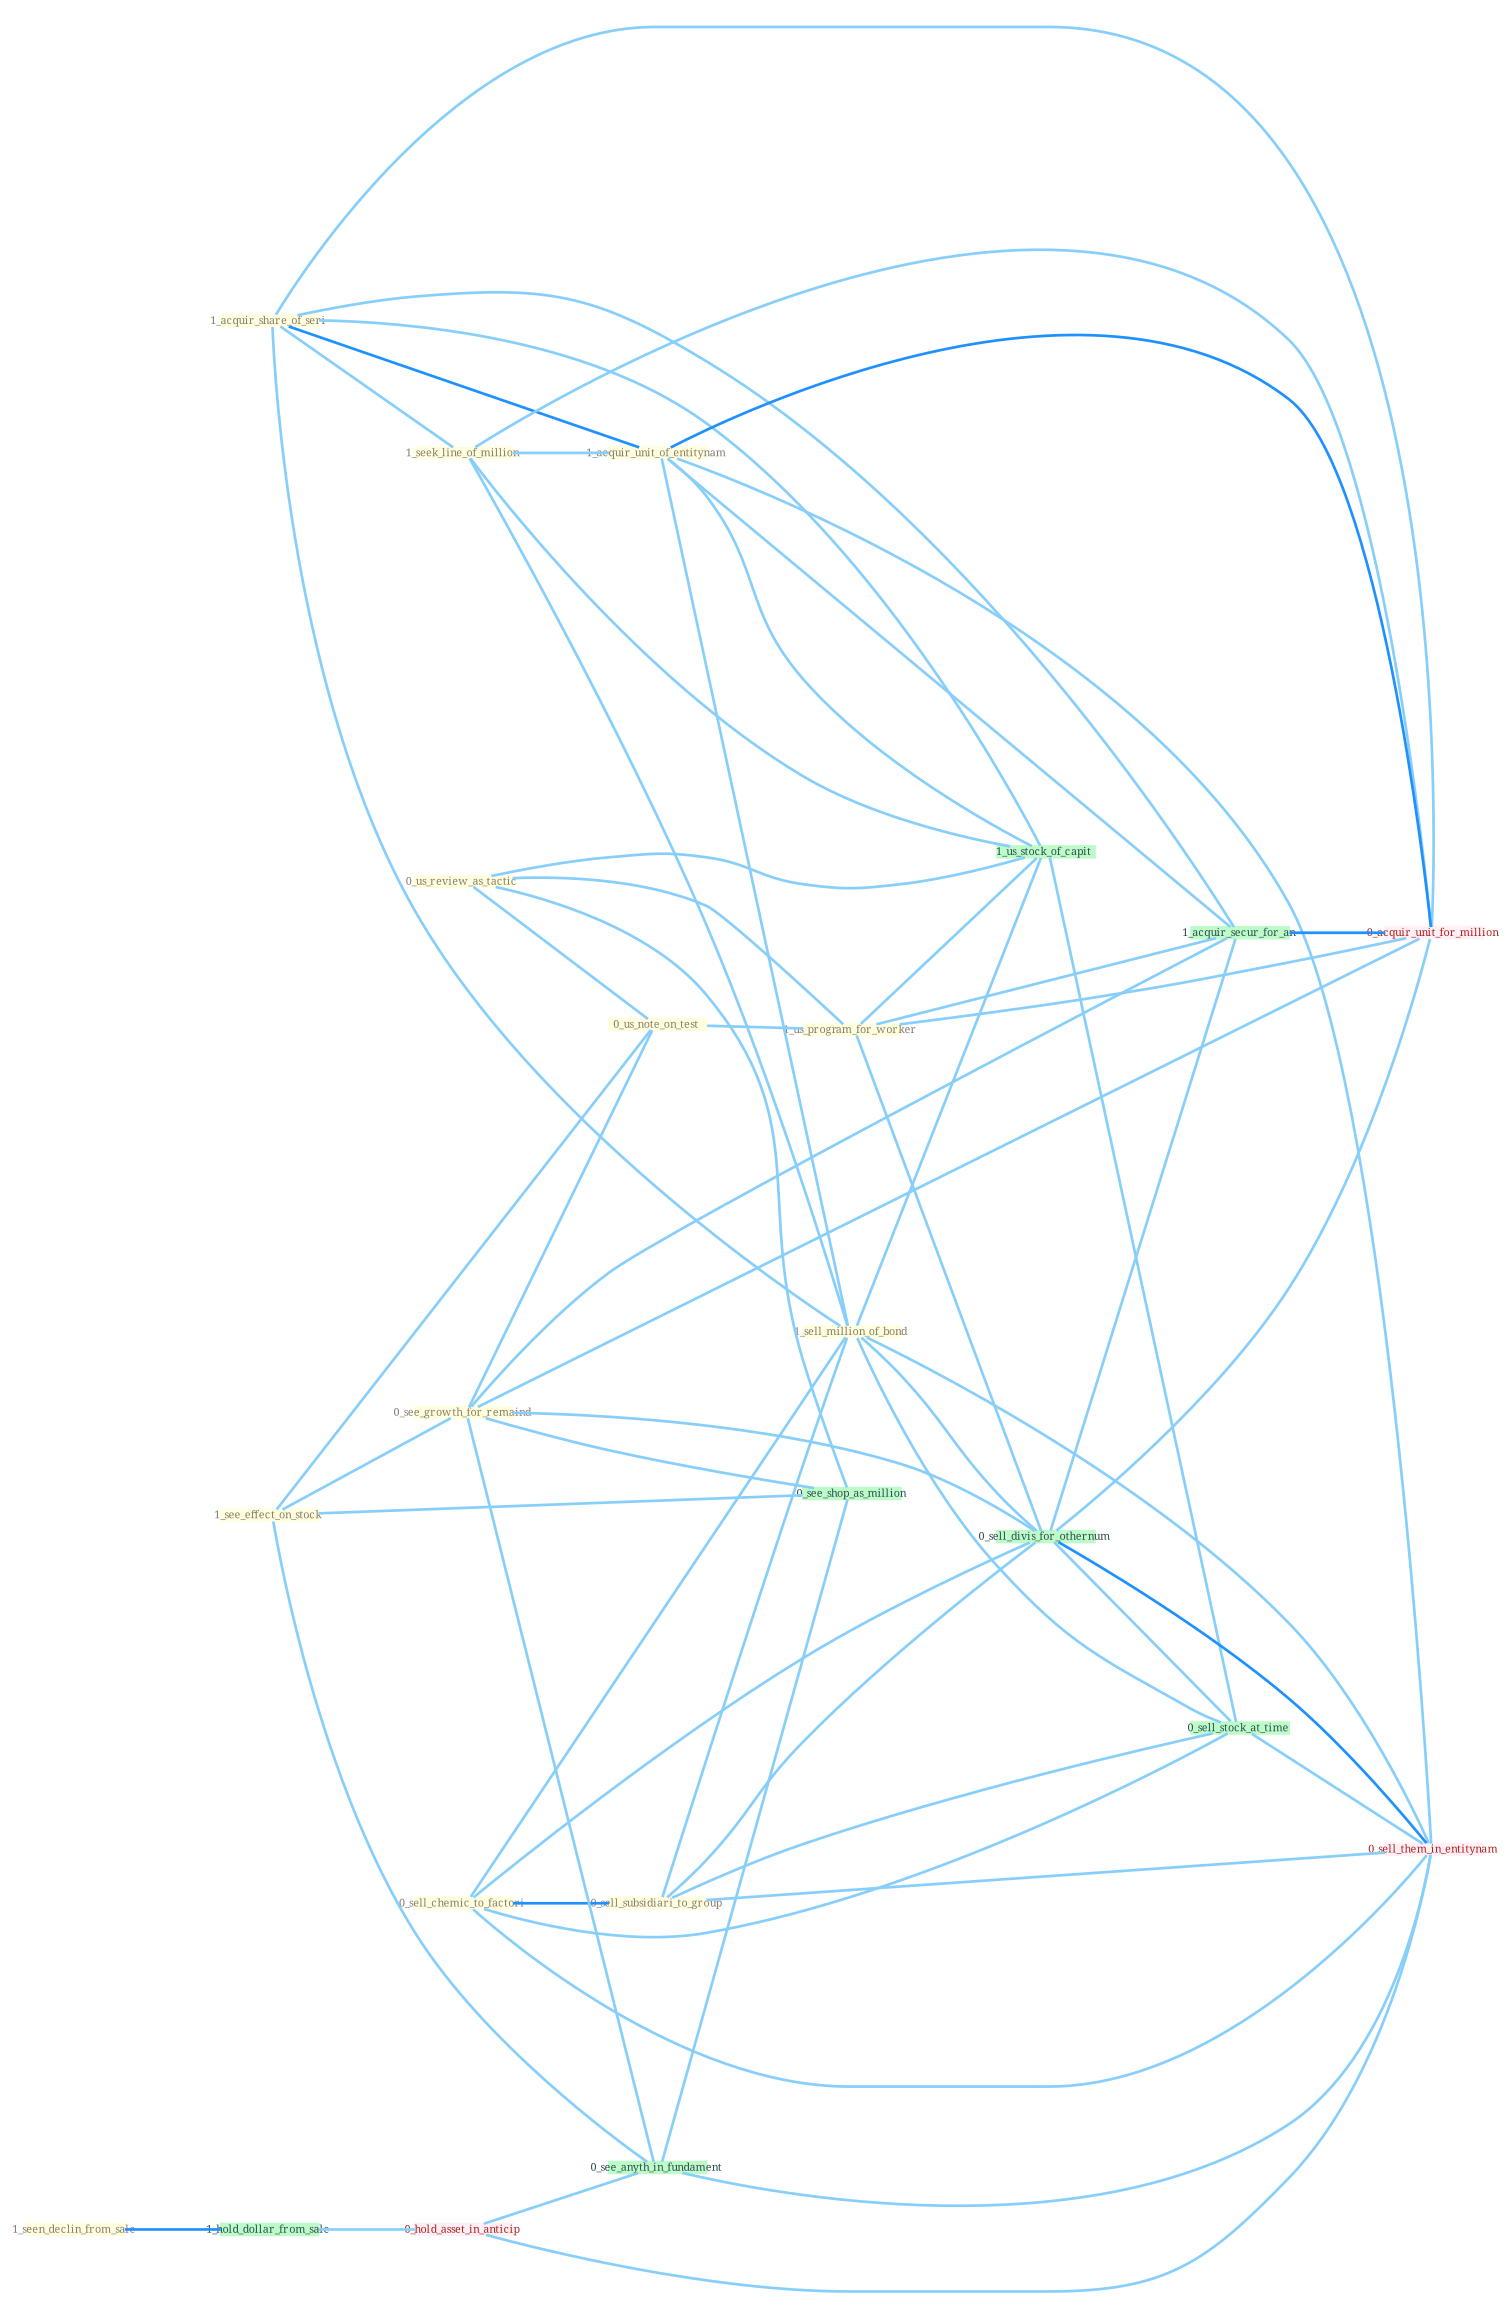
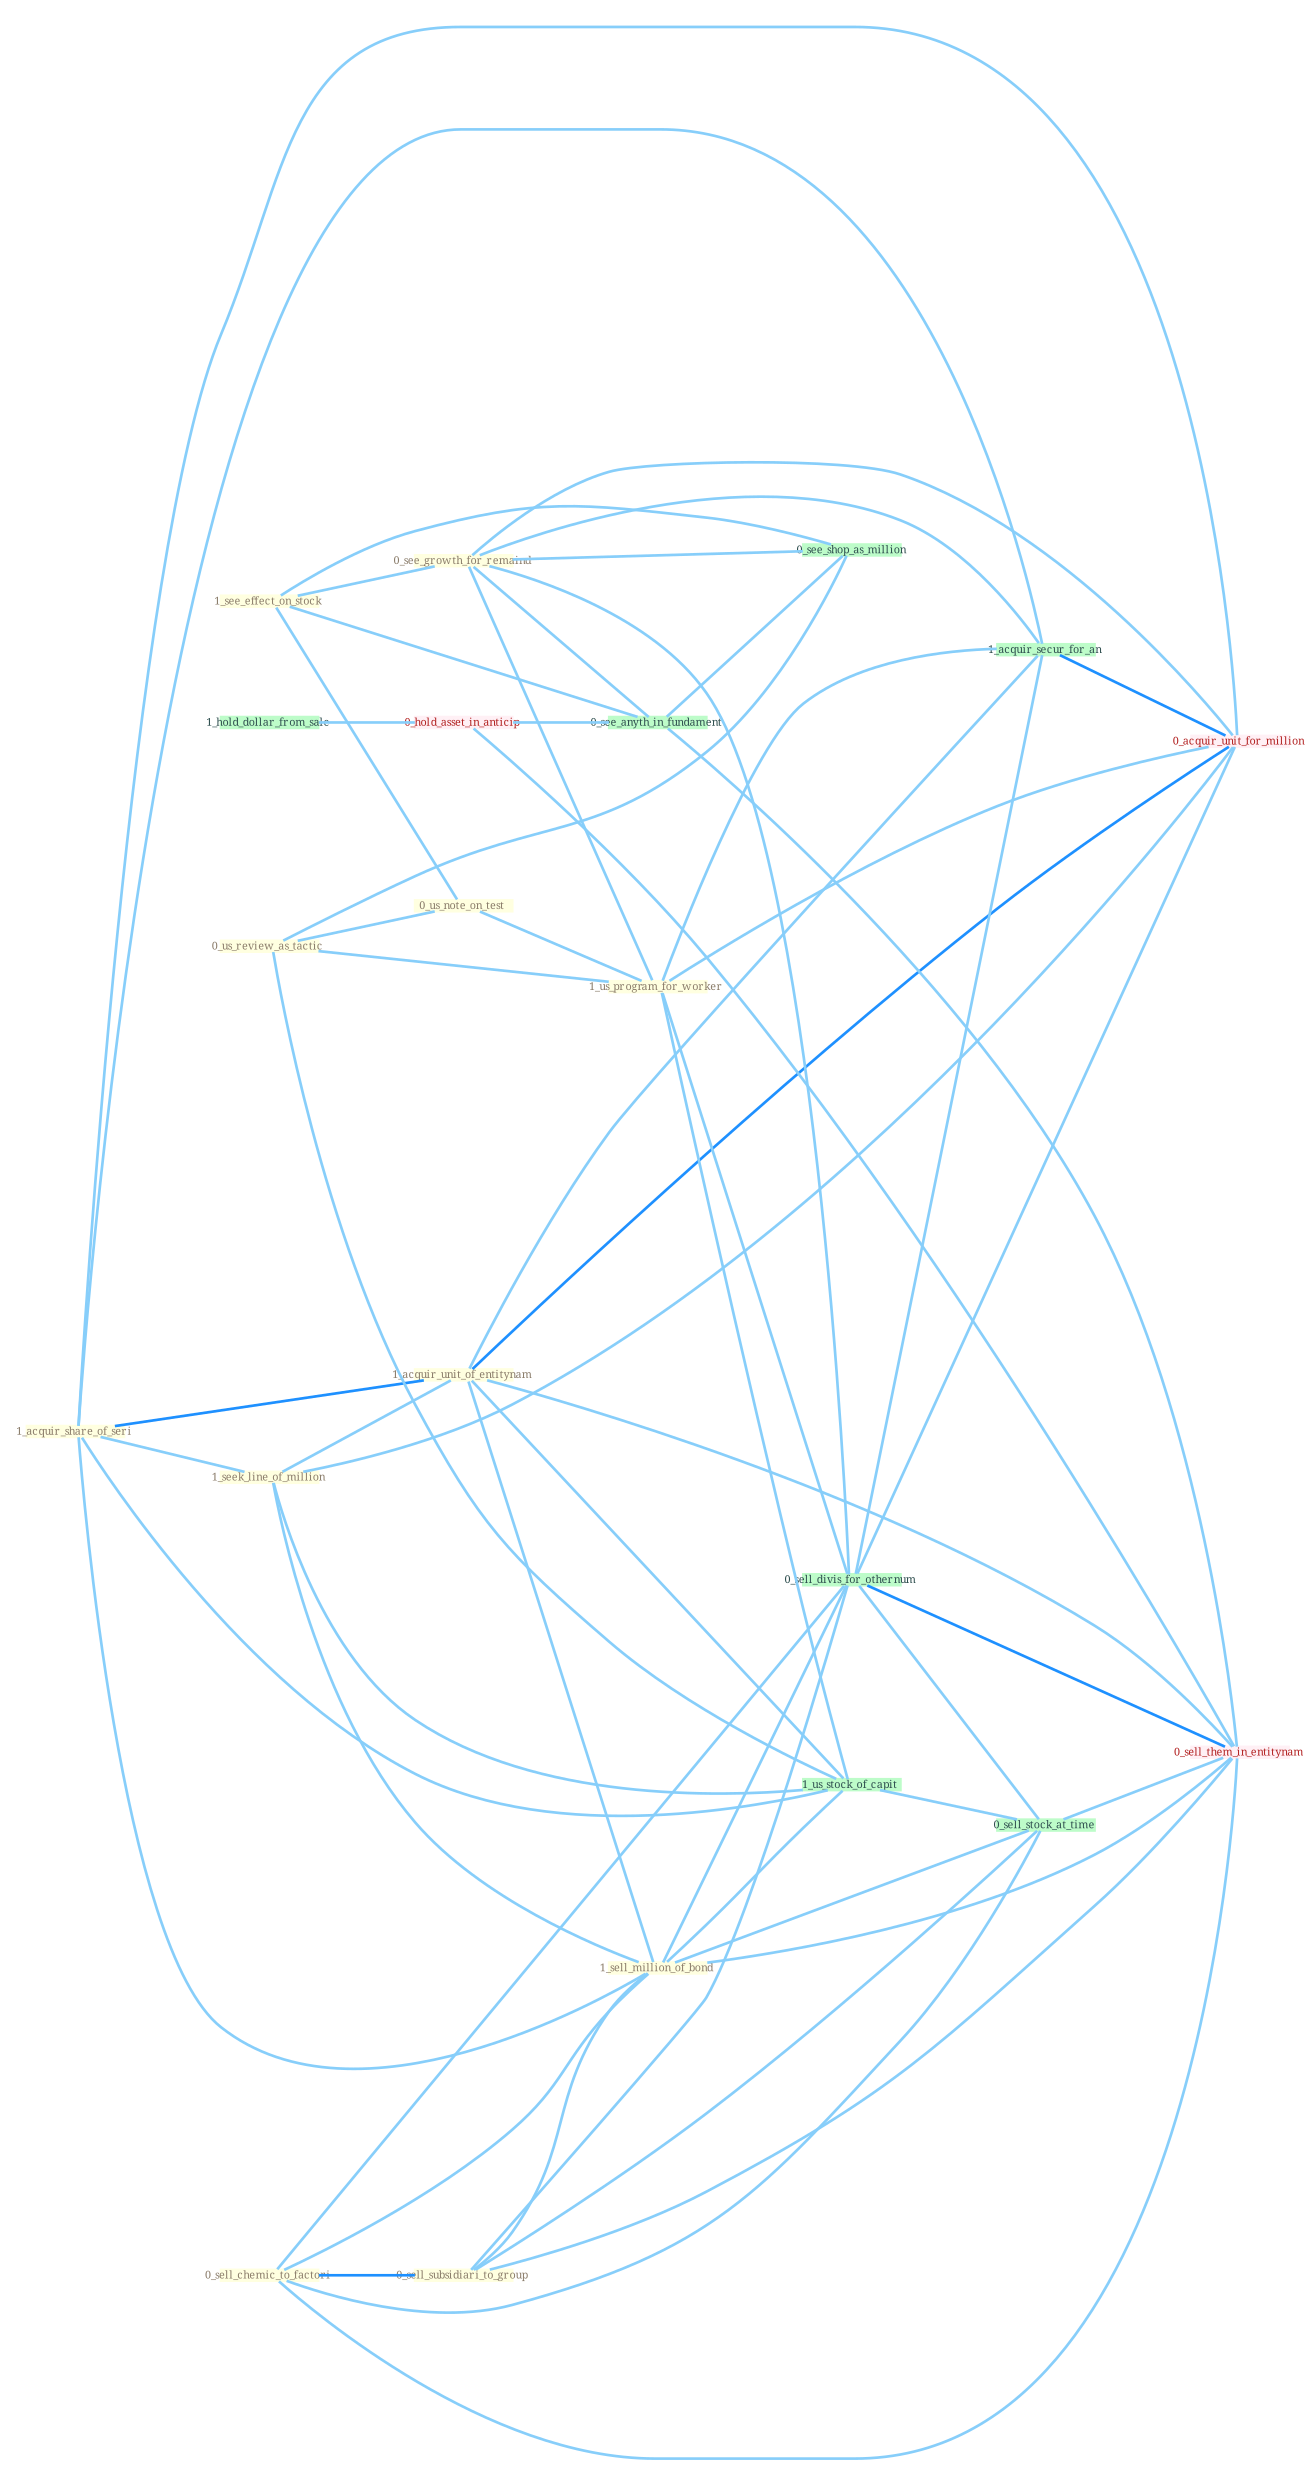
edge "0_us_note_on_test" -- "0_see_growth_for_remaind": now "1_us_program_for_worker" -- "0_see_growth_for_remaind"
node "1_seen_declin_from_sale": removed
